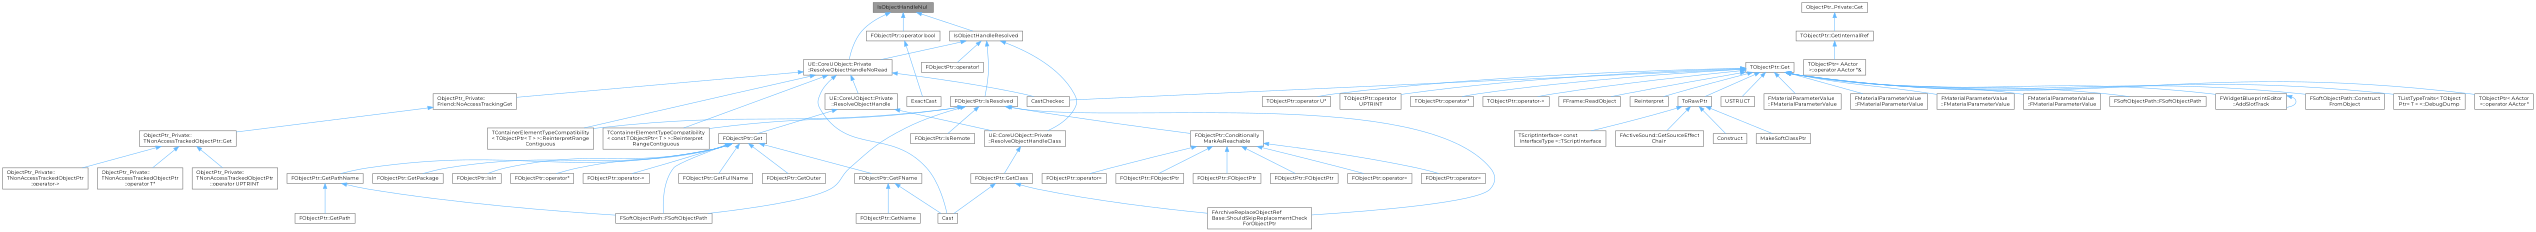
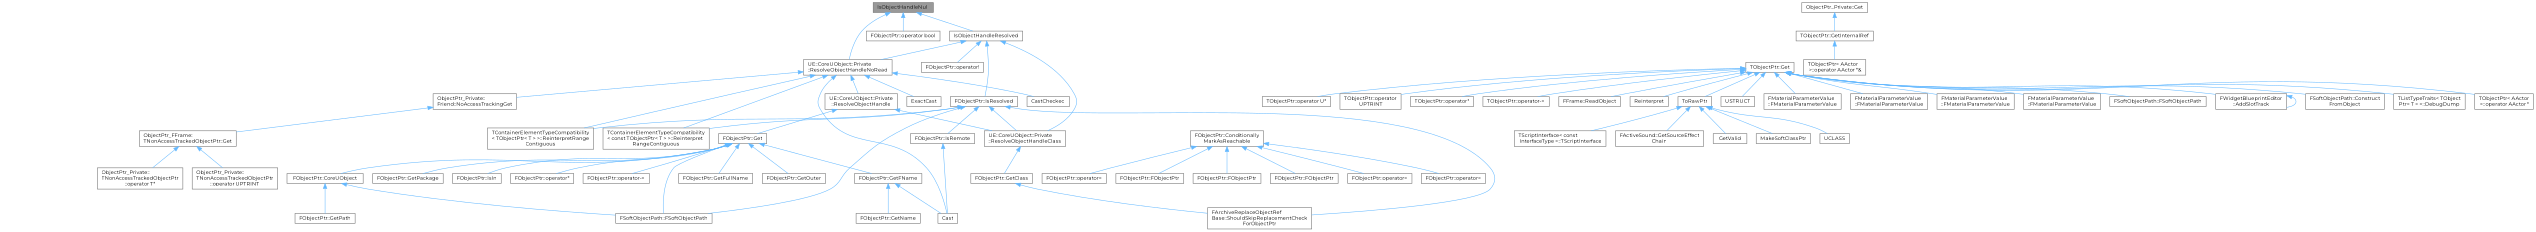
edge "ExactCast" -> "FObjectPtr::operator bool": now "ExactCast" -> "UE::CoreUObject::Private ::ResolveObjectHandleNoRead"
edge "CastChecked" -> "TObjectPtr::Get": removed
edge "FObjectPtr::Conditionally MarkAsReachable" -> "FObjectPtr::IsResolved": now "UE::CoreUObject::Private ::ResolveObjectHandleClass" -> "FObjectPtr::IsResolved"
node "ObjectPtr_Private:: TNonAccessTrackedObjectPtr::Get": label "ObjectPtr_Private:: TNonAccessTrackedObjectPtr::Get" -> "ObjectPtr_FFrame:: TNonAccessTrackedObjectPtr::Get"
node "Construct": label "Construct" -> "GetValid"
node "UCLASS": added
node "ObjectPtr_Private:: TNonAccessTrackedObjectPtr ::operator->": removed
node "FObjectPtr::GetPathName": label "FObjectPtr::GetPathName" -> "FObjectPtr::CoreUObject"
edge "Cast" -> "FObjectPtr::GetClass": now "Cast" -> "FObjectPtr::IsRemote"
